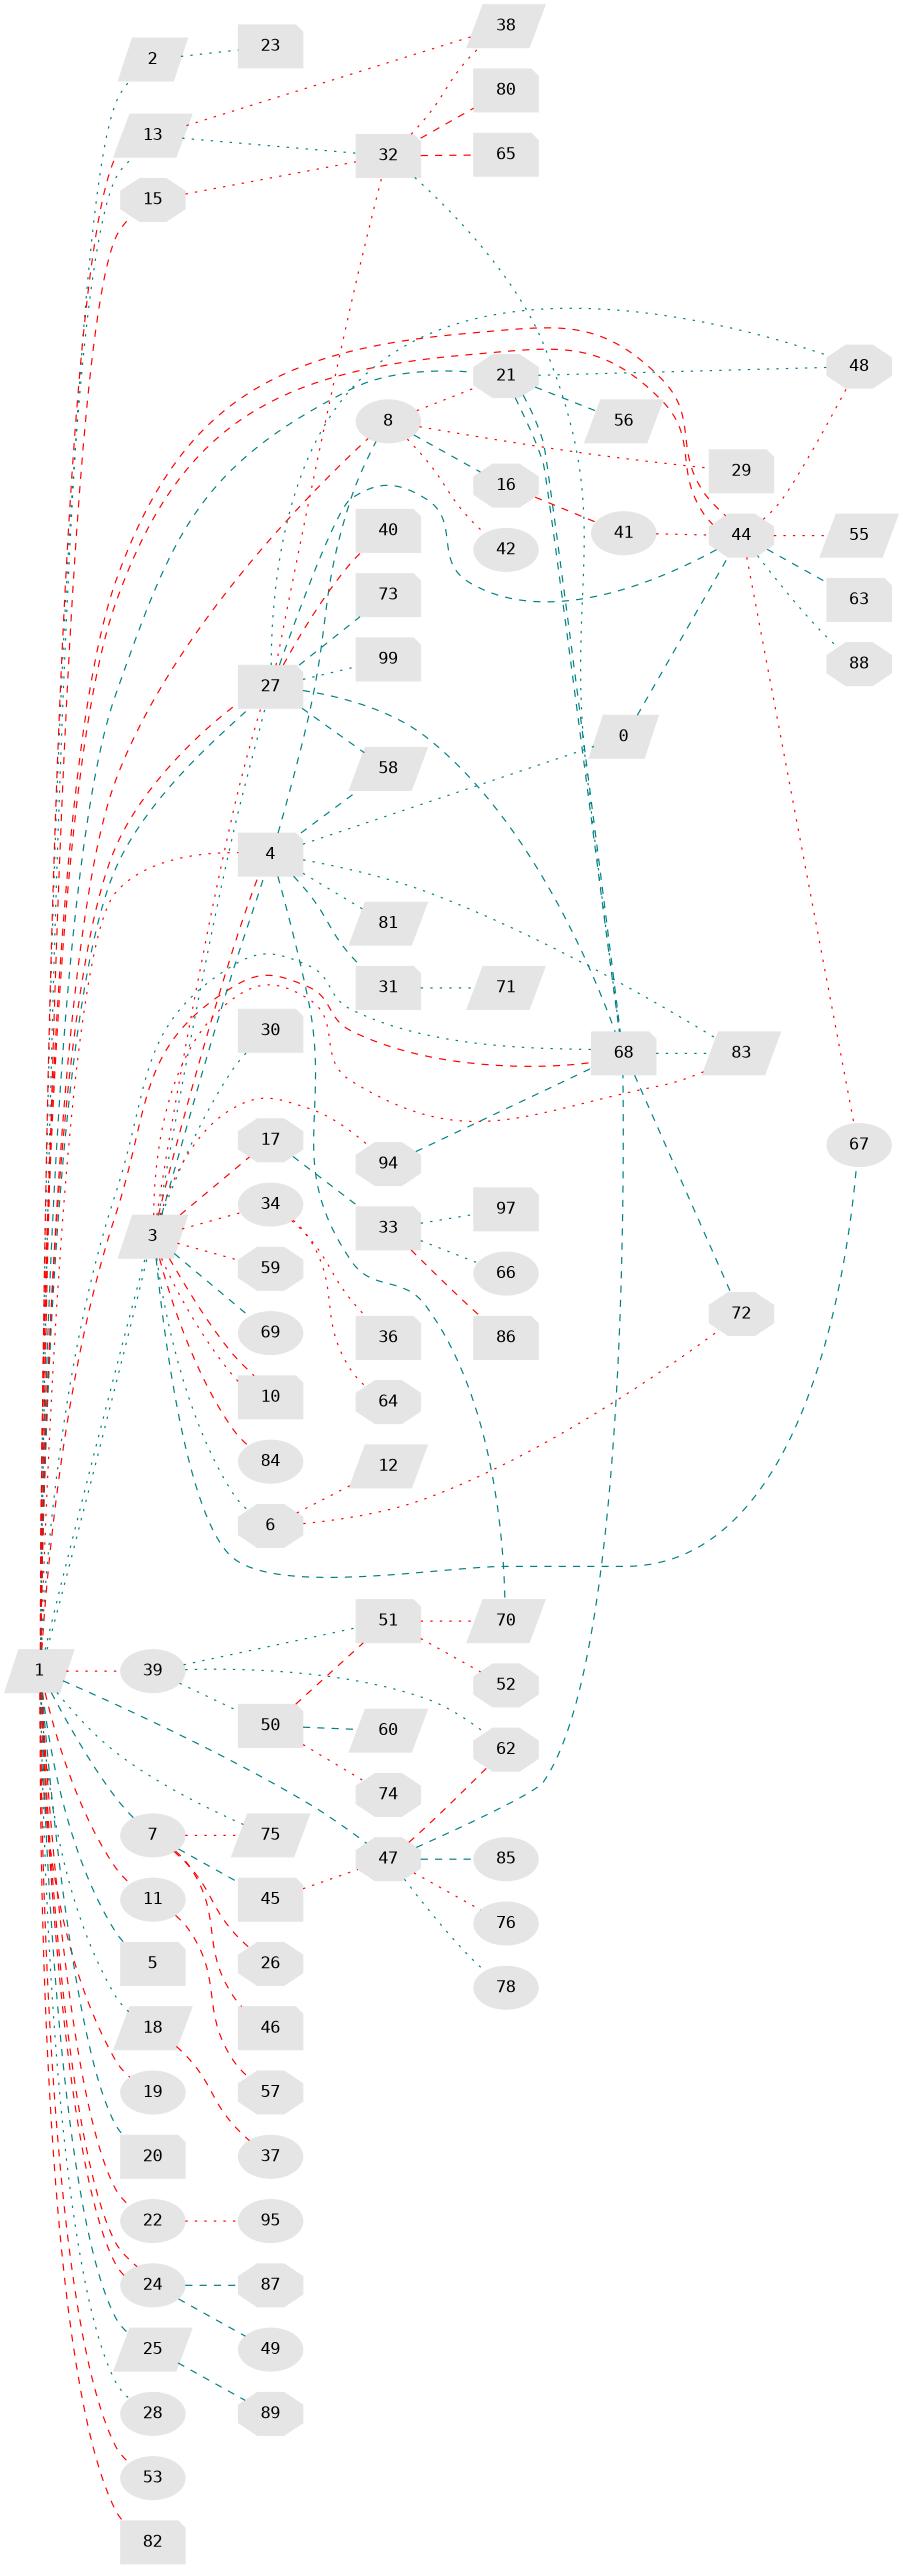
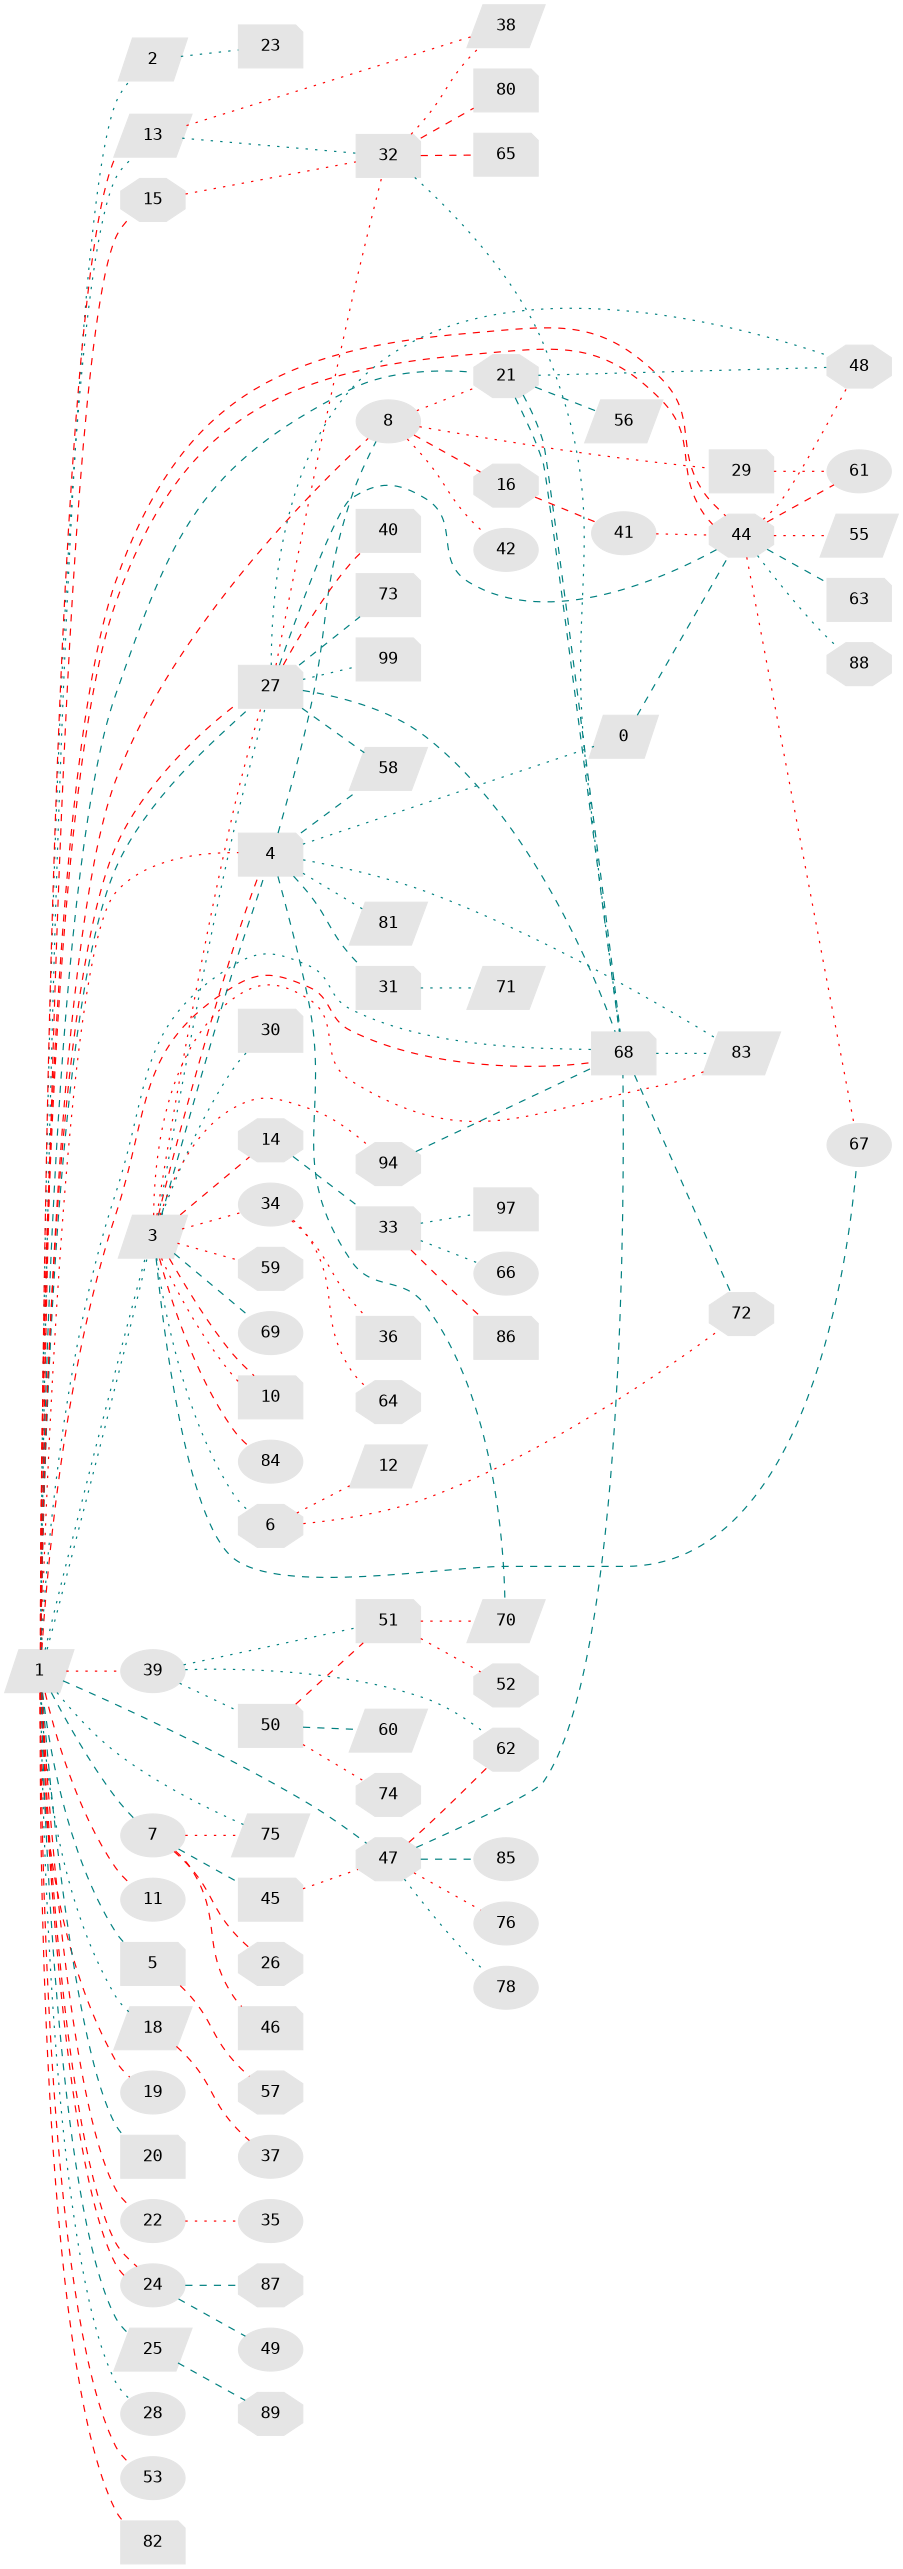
edge "8" -- "16": color teal -> red
node "61": added
node "17": label "17" -> "14"
edge "11" -- "57": now "5" -- "57"
node "95": label "95" -> "35"
